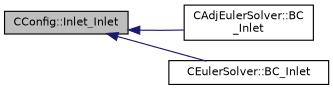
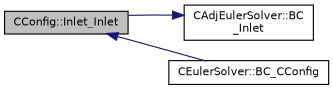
edge "CAdjEulerSolver::BC _Inlet" -> "CConfig::Inlet_Inlet": reversed
node "CEulerSolver::BC_Inlet": label "CEulerSolver::BC_Inlet" -> "CEulerSolver::BC_CConfig"
